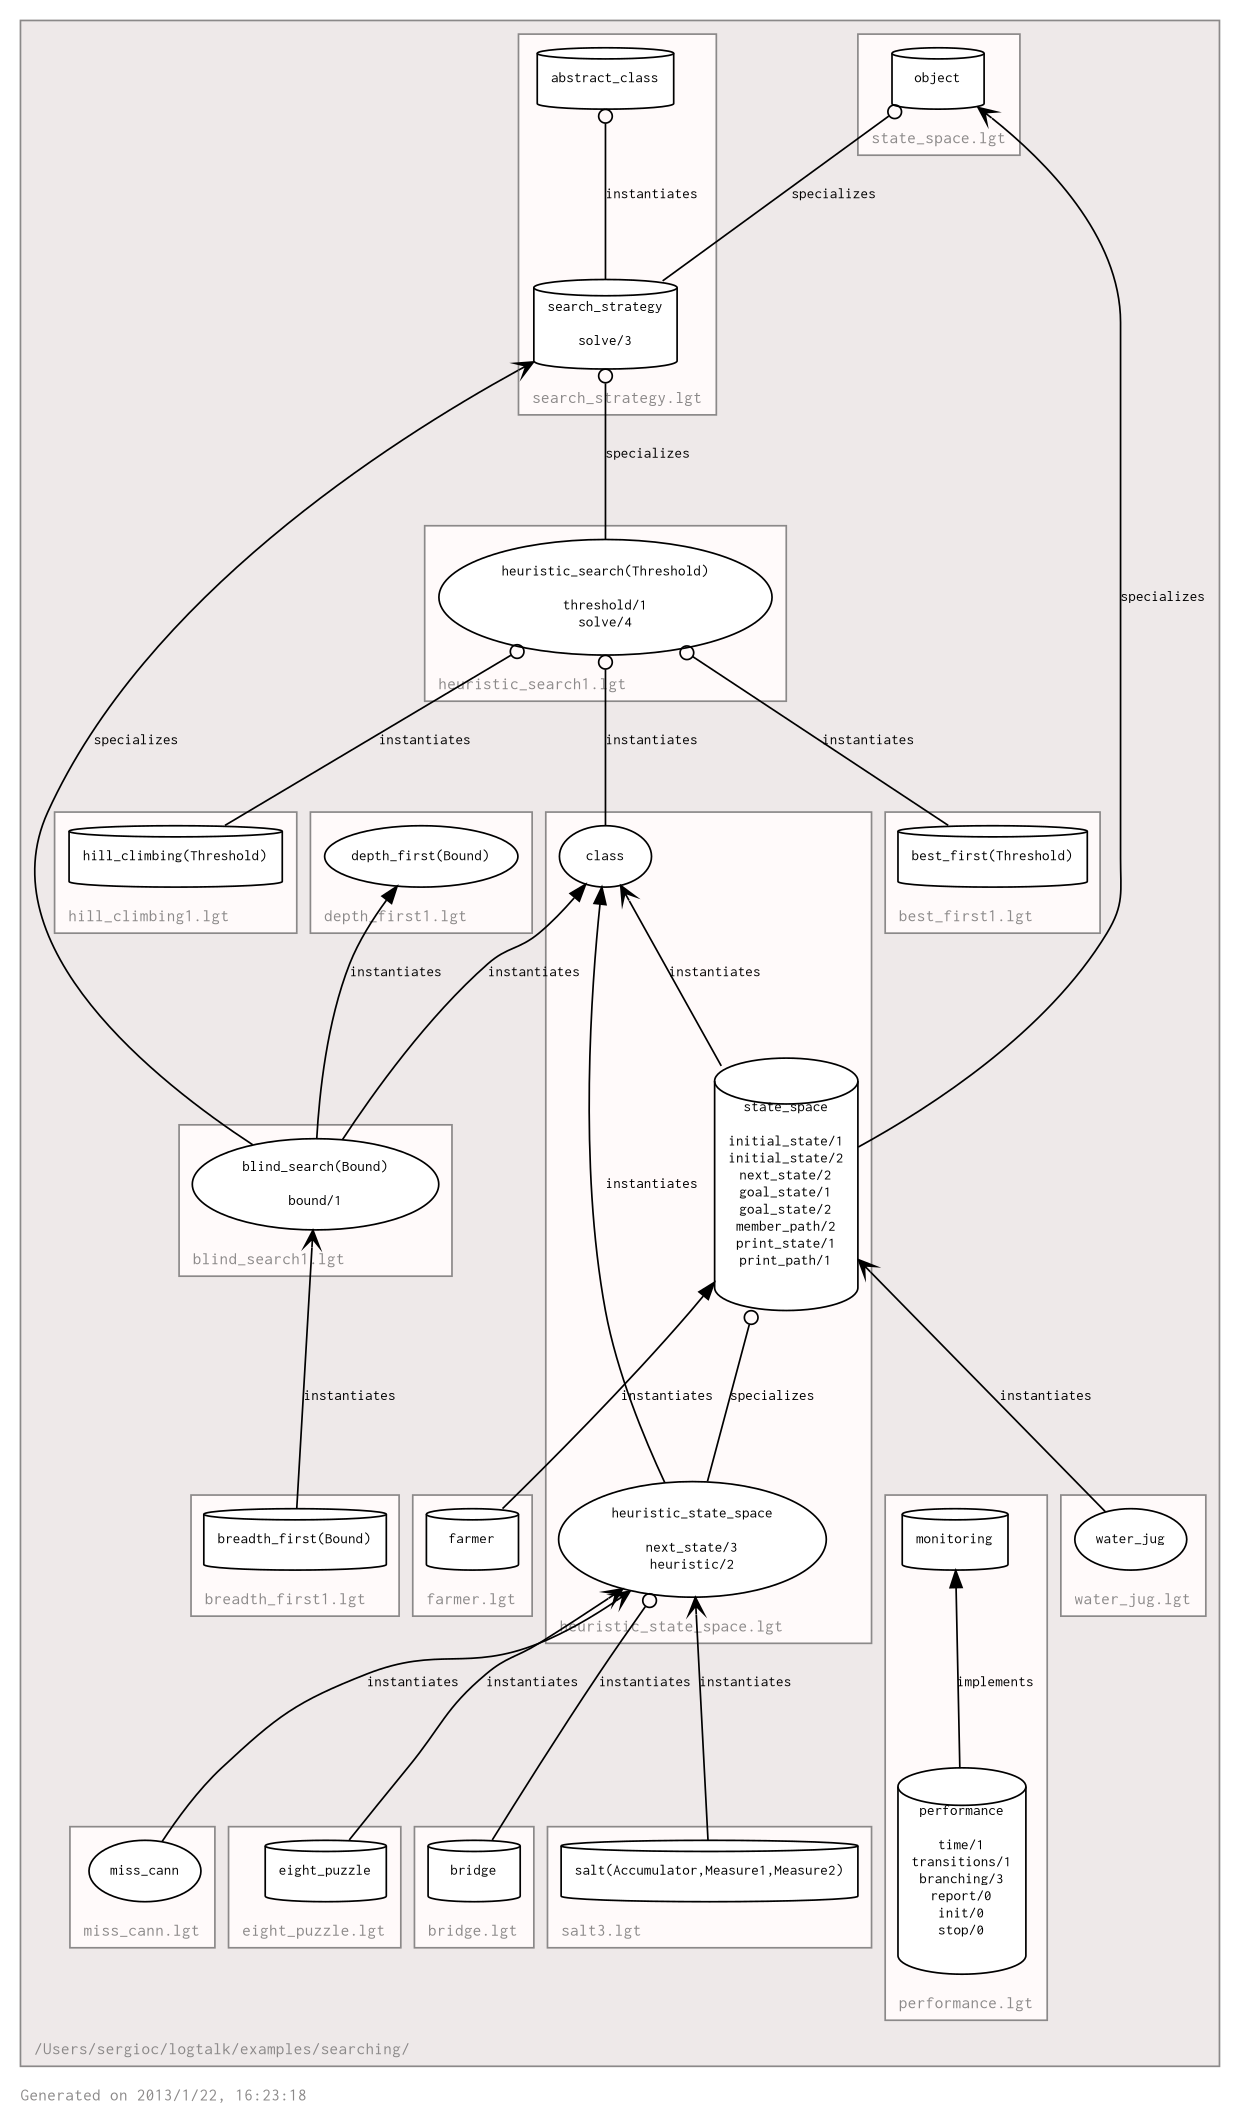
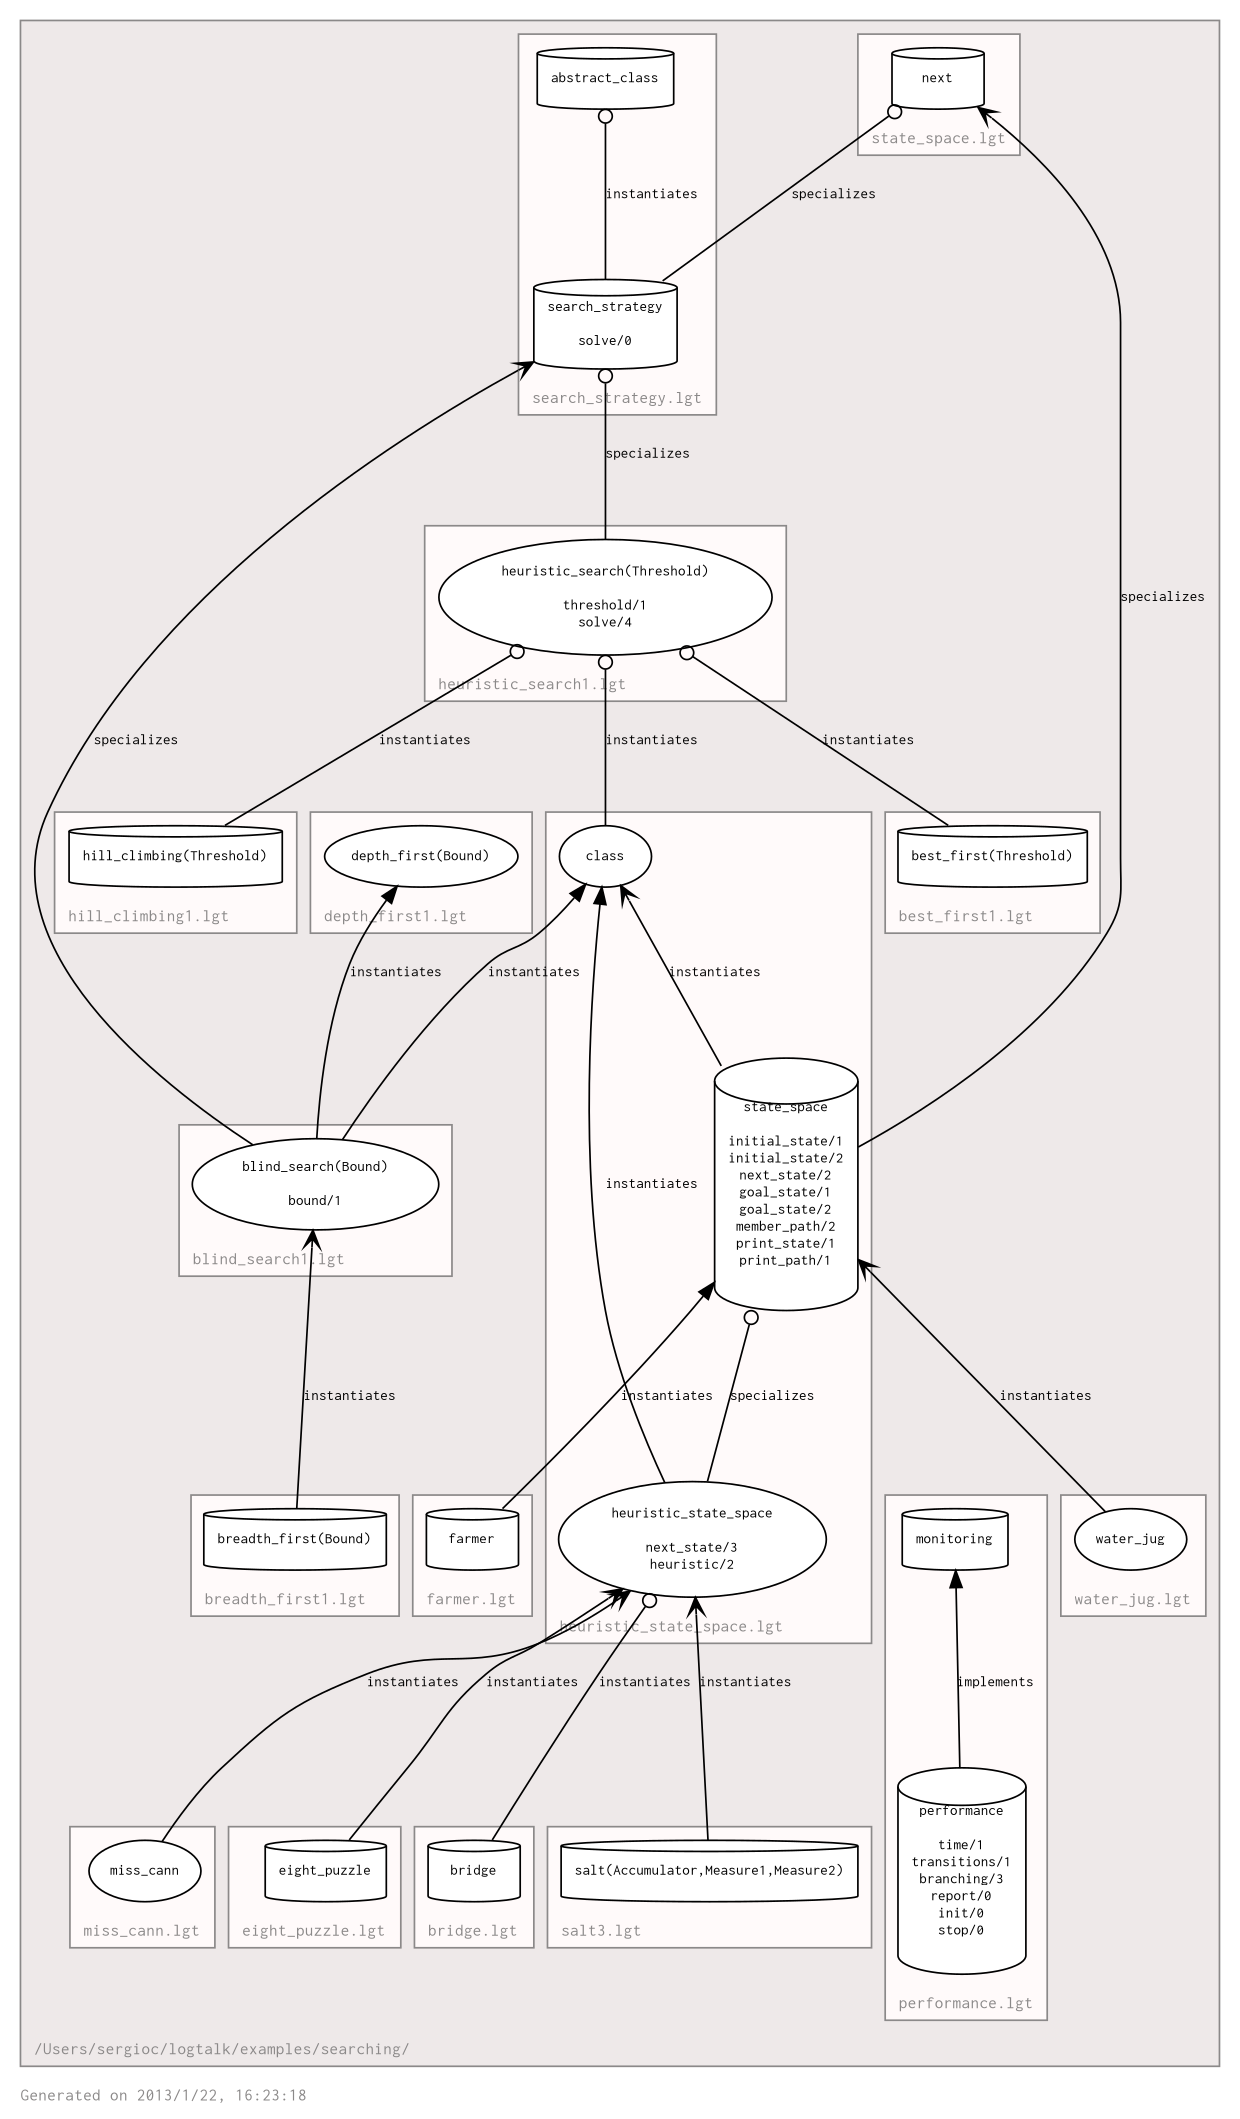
node "object": label "object" -> "next"
node "search_strategy solve/3": label "search_strategy solve/3" -> "search_strategy solve/0"
